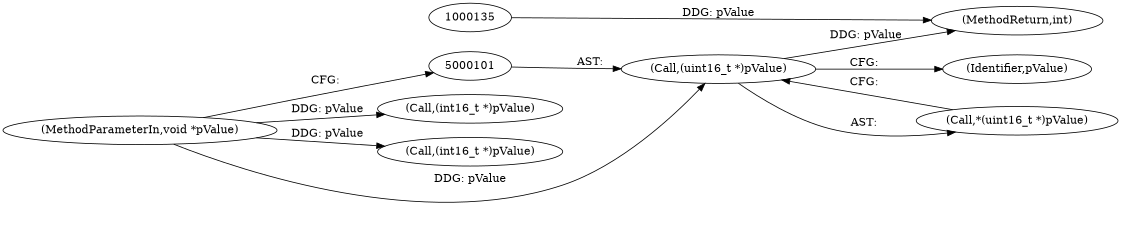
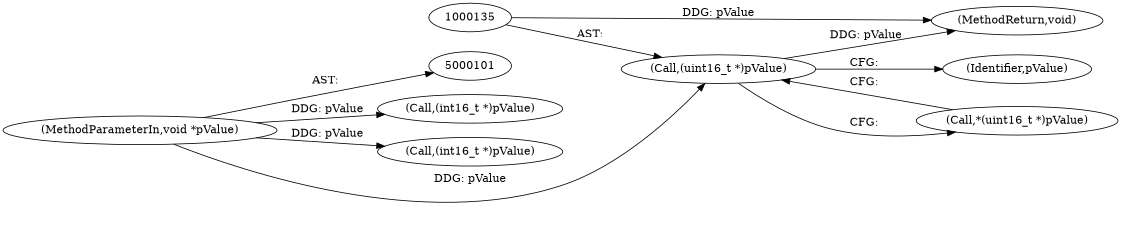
node "(MethodReturn,int)": label "(MethodReturn,int)" -> "(MethodReturn,void)"
edge "5000101" -> "(Call,(uint16_t *)pValue)": now "1000135" -> "(Call,(uint16_t *)pValue)"
edge "(MethodParameterIn,void *pValue)" -> "5000101": label "CFG: " -> "AST: "
edge "(Call,(uint16_t *)pValue)" -> "(Call,*(uint16_t *)pValue)": label "AST: " -> "CFG: "
